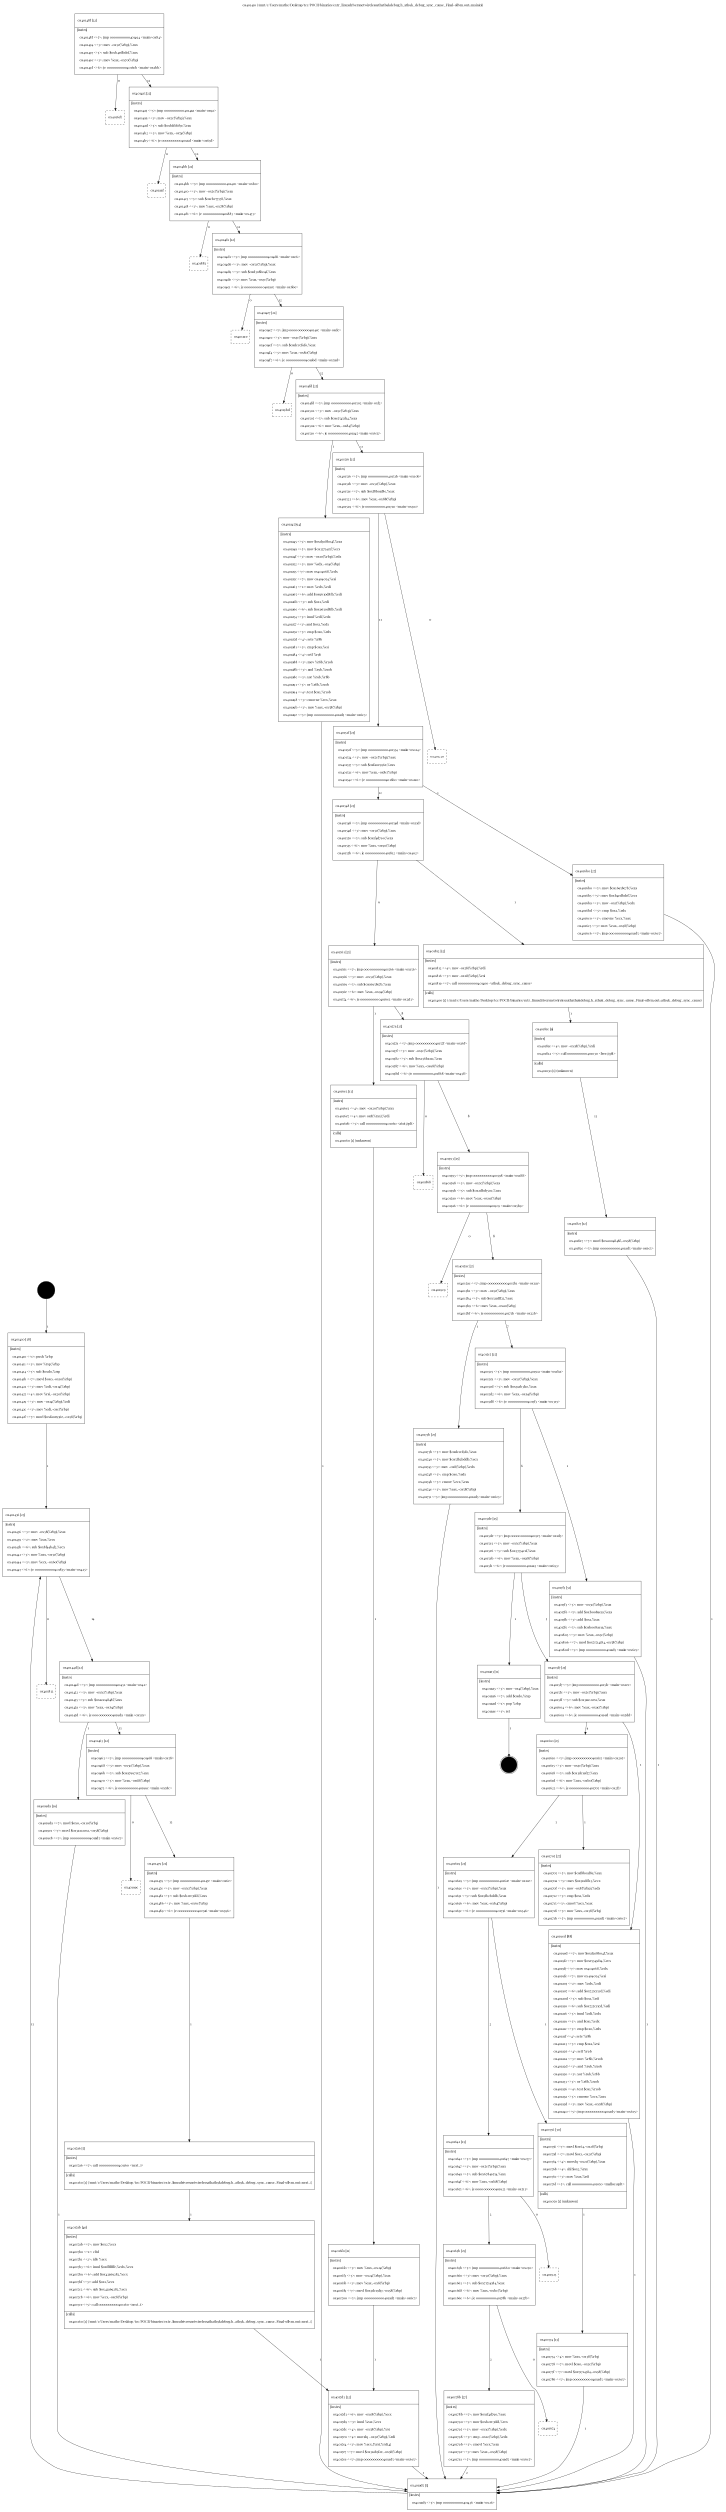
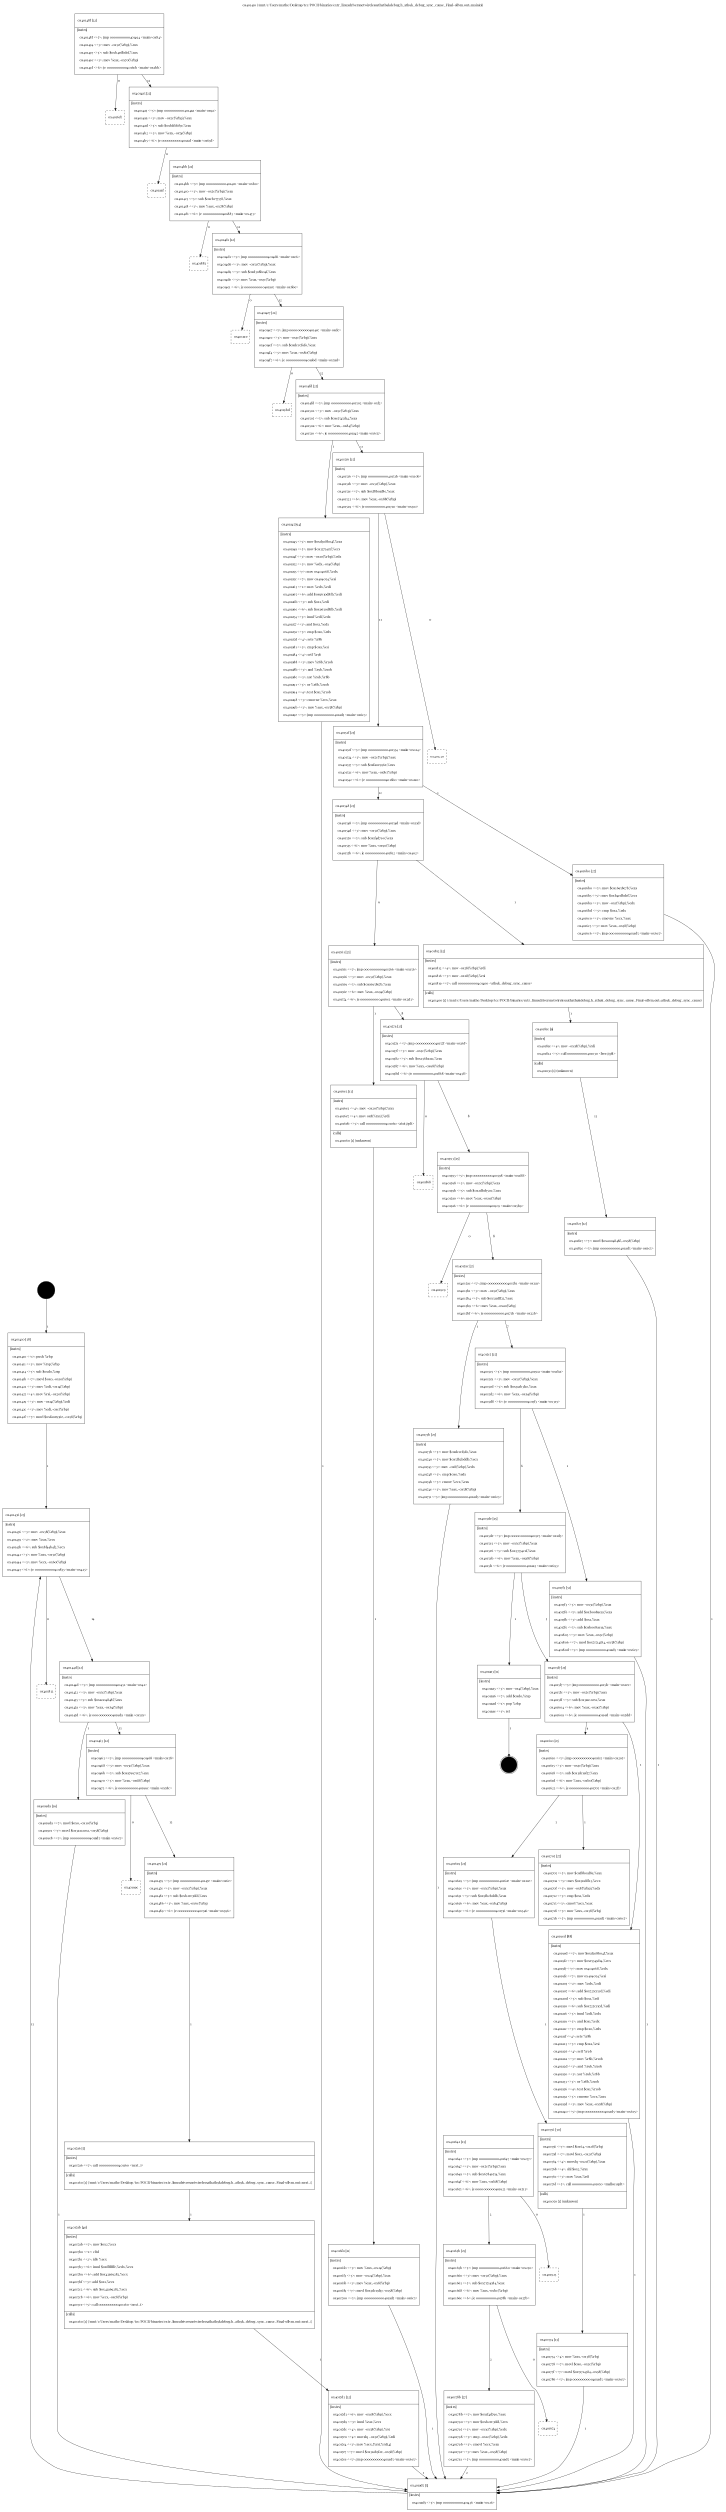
edge "0x4014a5 [22]" -> "0x4014bb [22]": removed, label "12"
edge "0x401629 [25]" -> "0x401642 [25]": removed, label "2"
edge "0x4016f0 [21]" -> "0x4017d3 [32]": now "0x4016f0 [21]" -> "0x401ad5 [5]"
